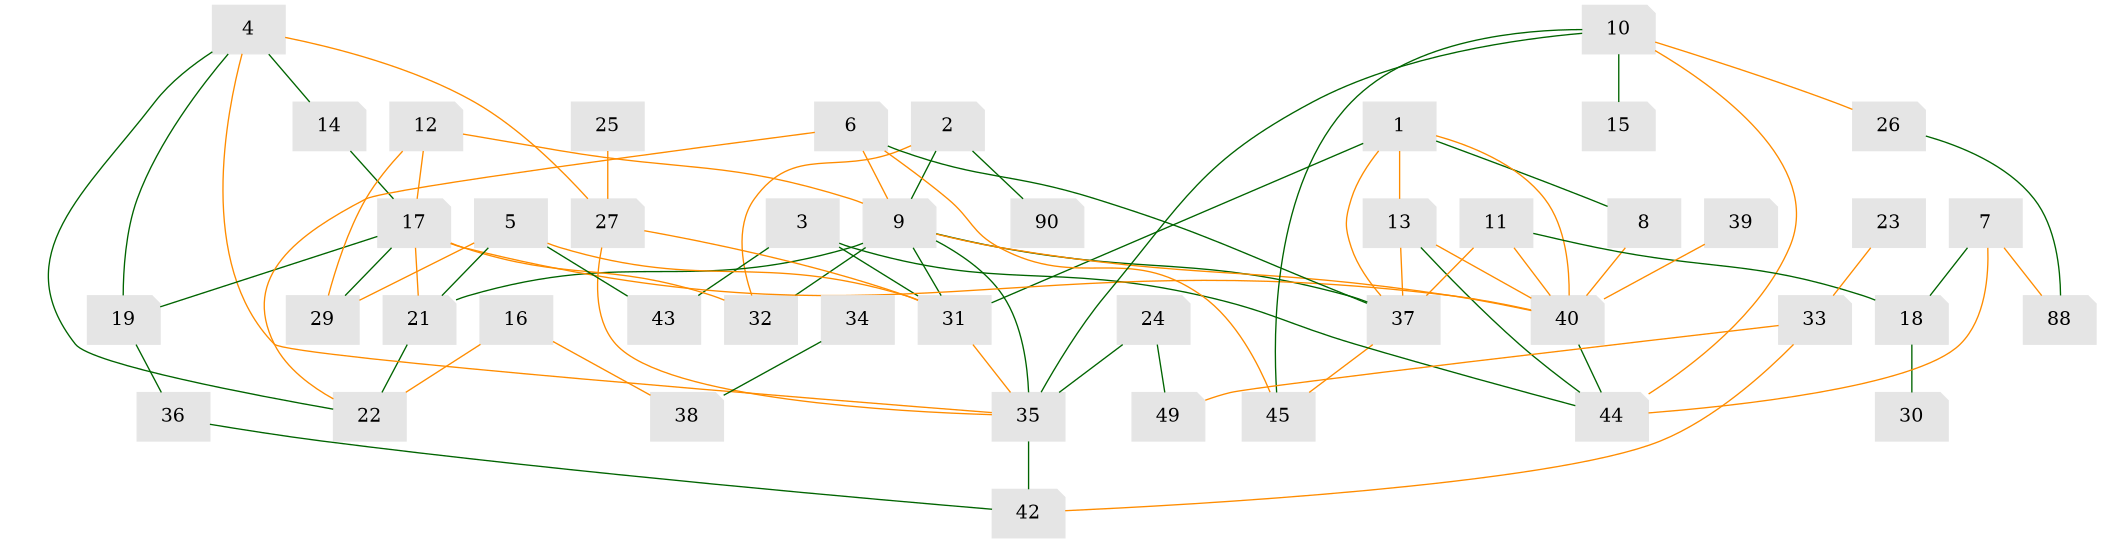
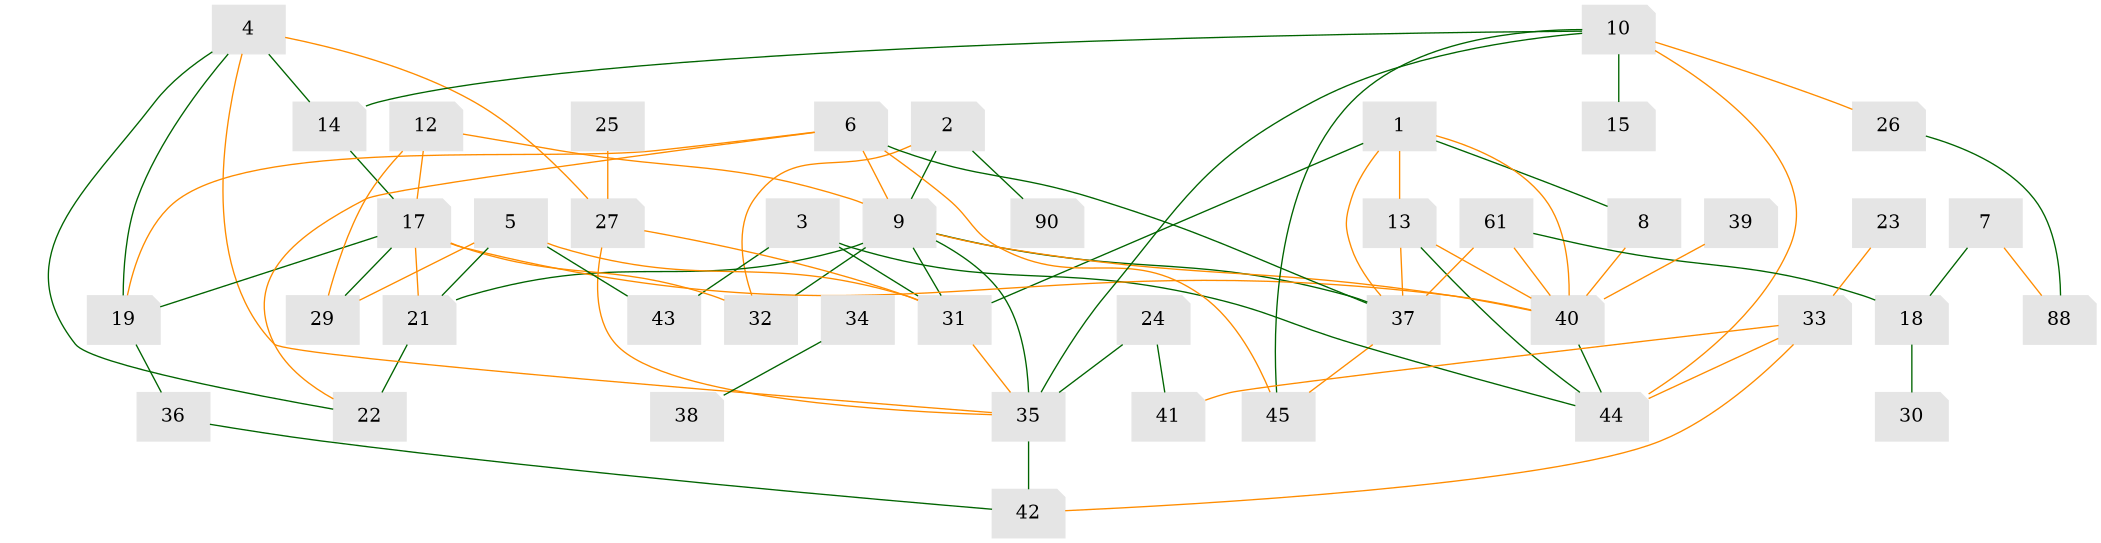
edge "10" -- "14": added
edge "6" -- "19": added
node "11": label "11" -> "61"
node "16": removed
edge "7" -- "44": now "33" -- "44"
node "49": label "49" -> "41"
